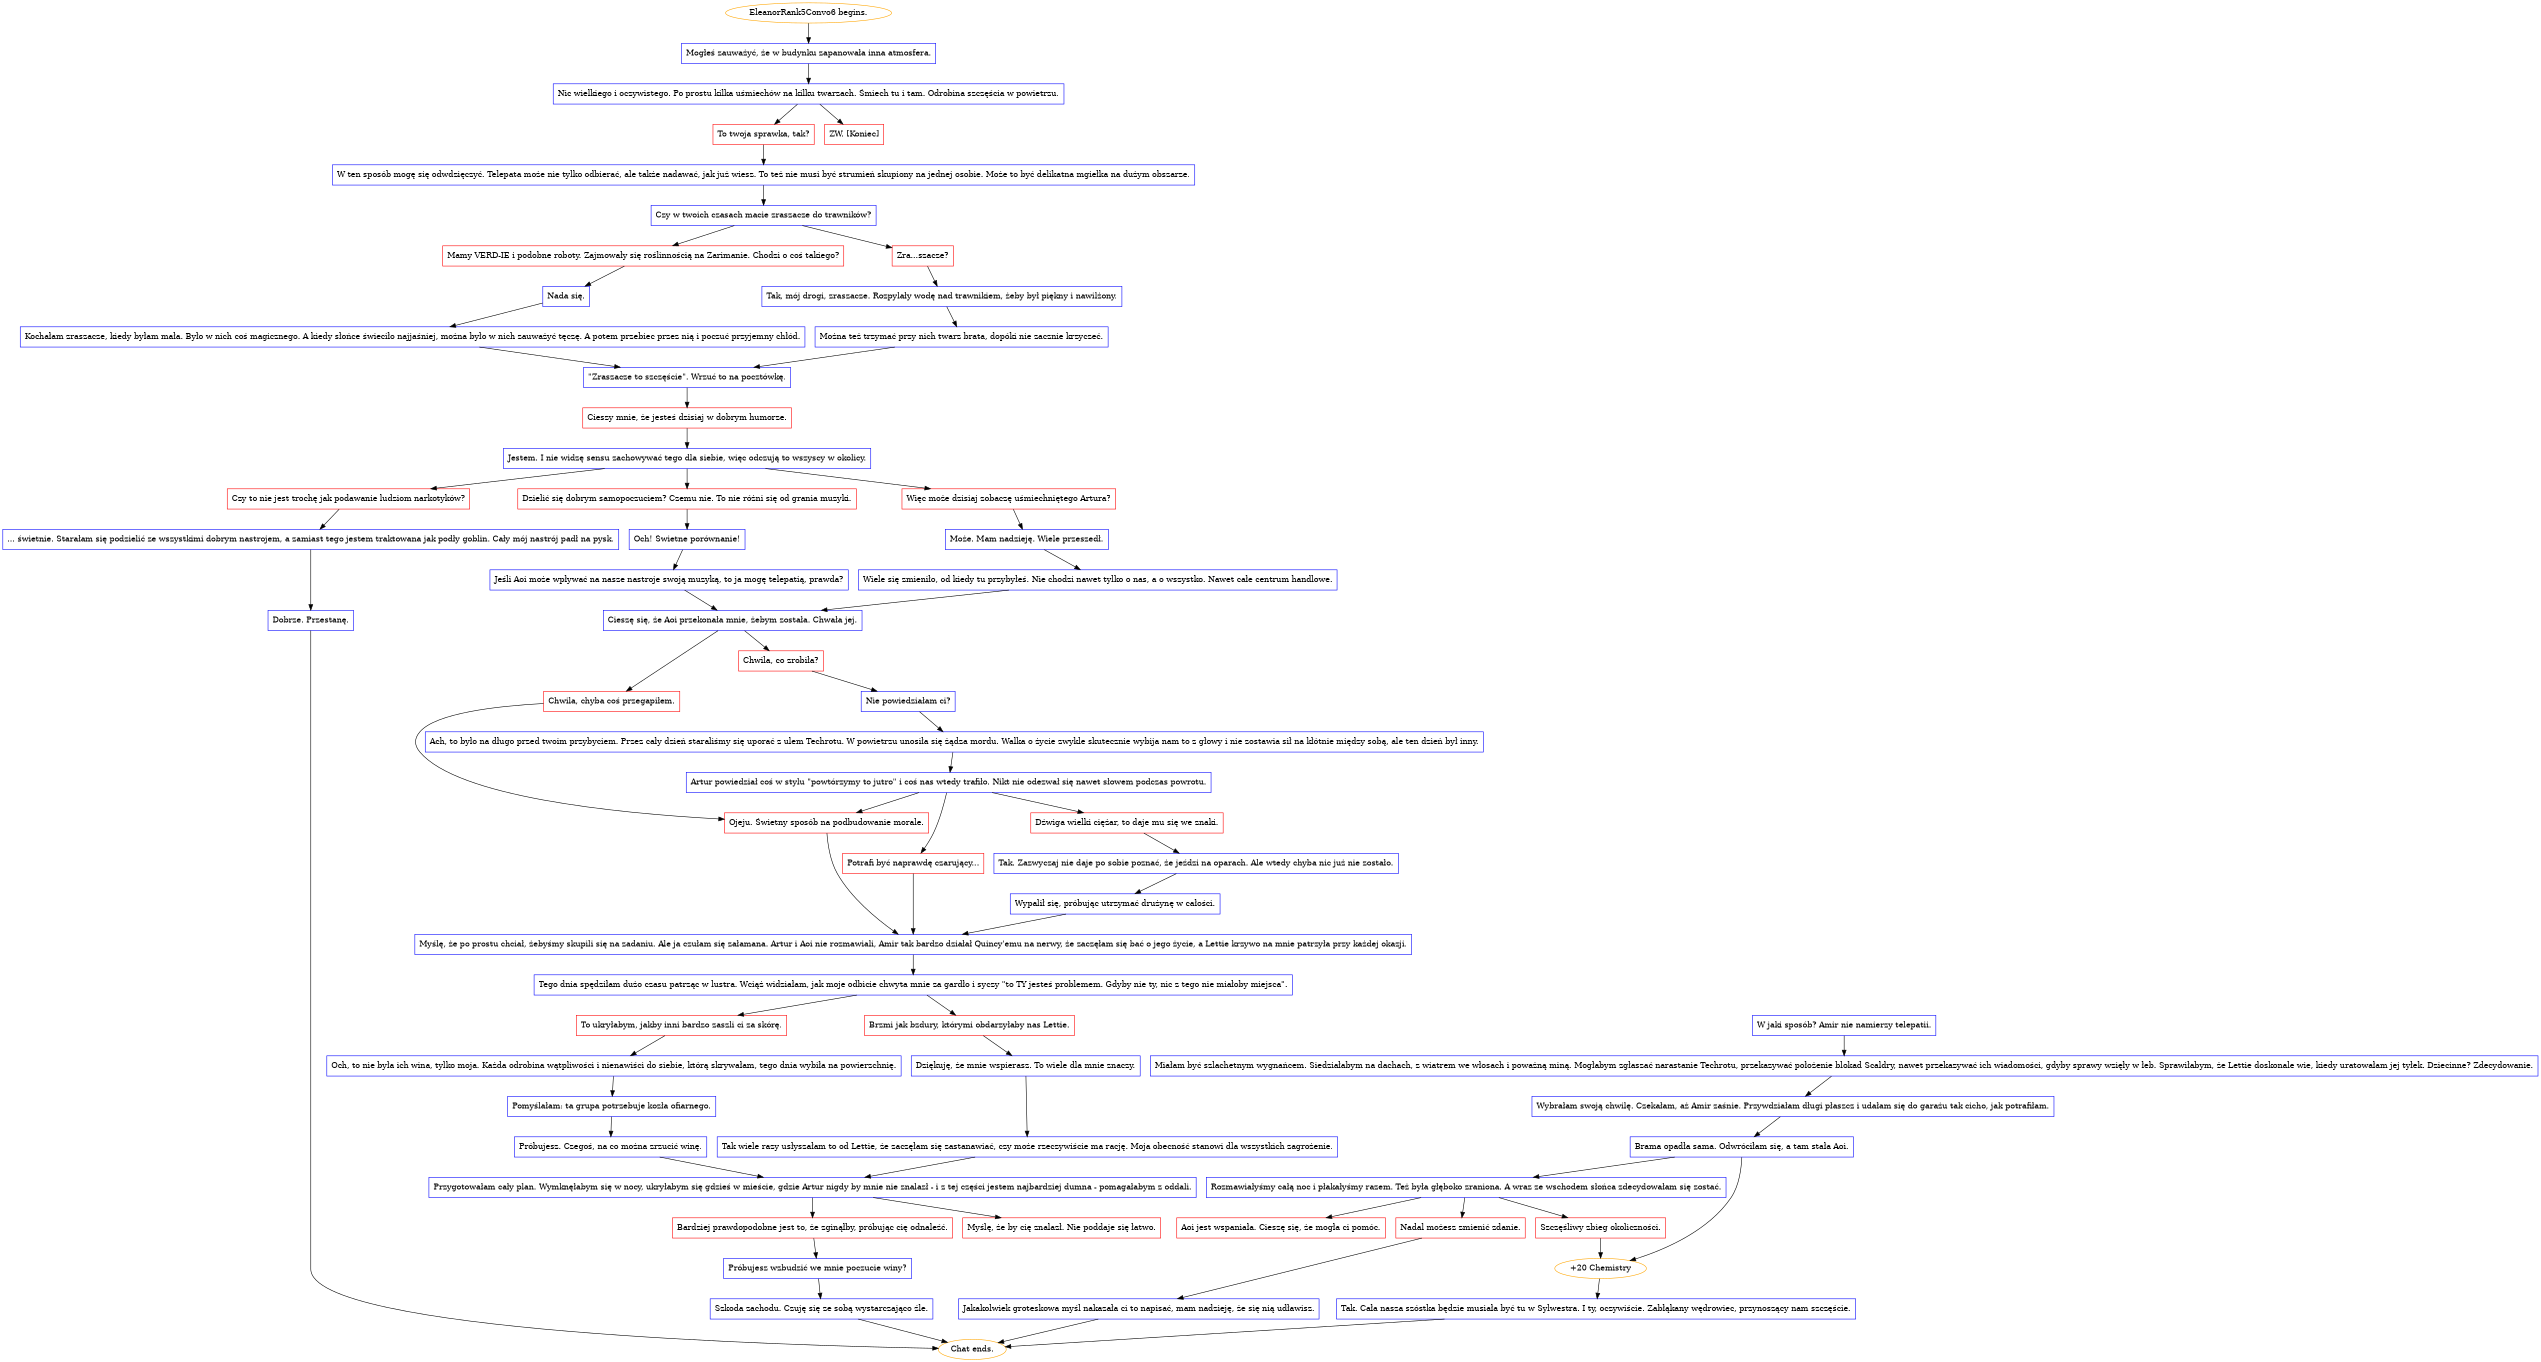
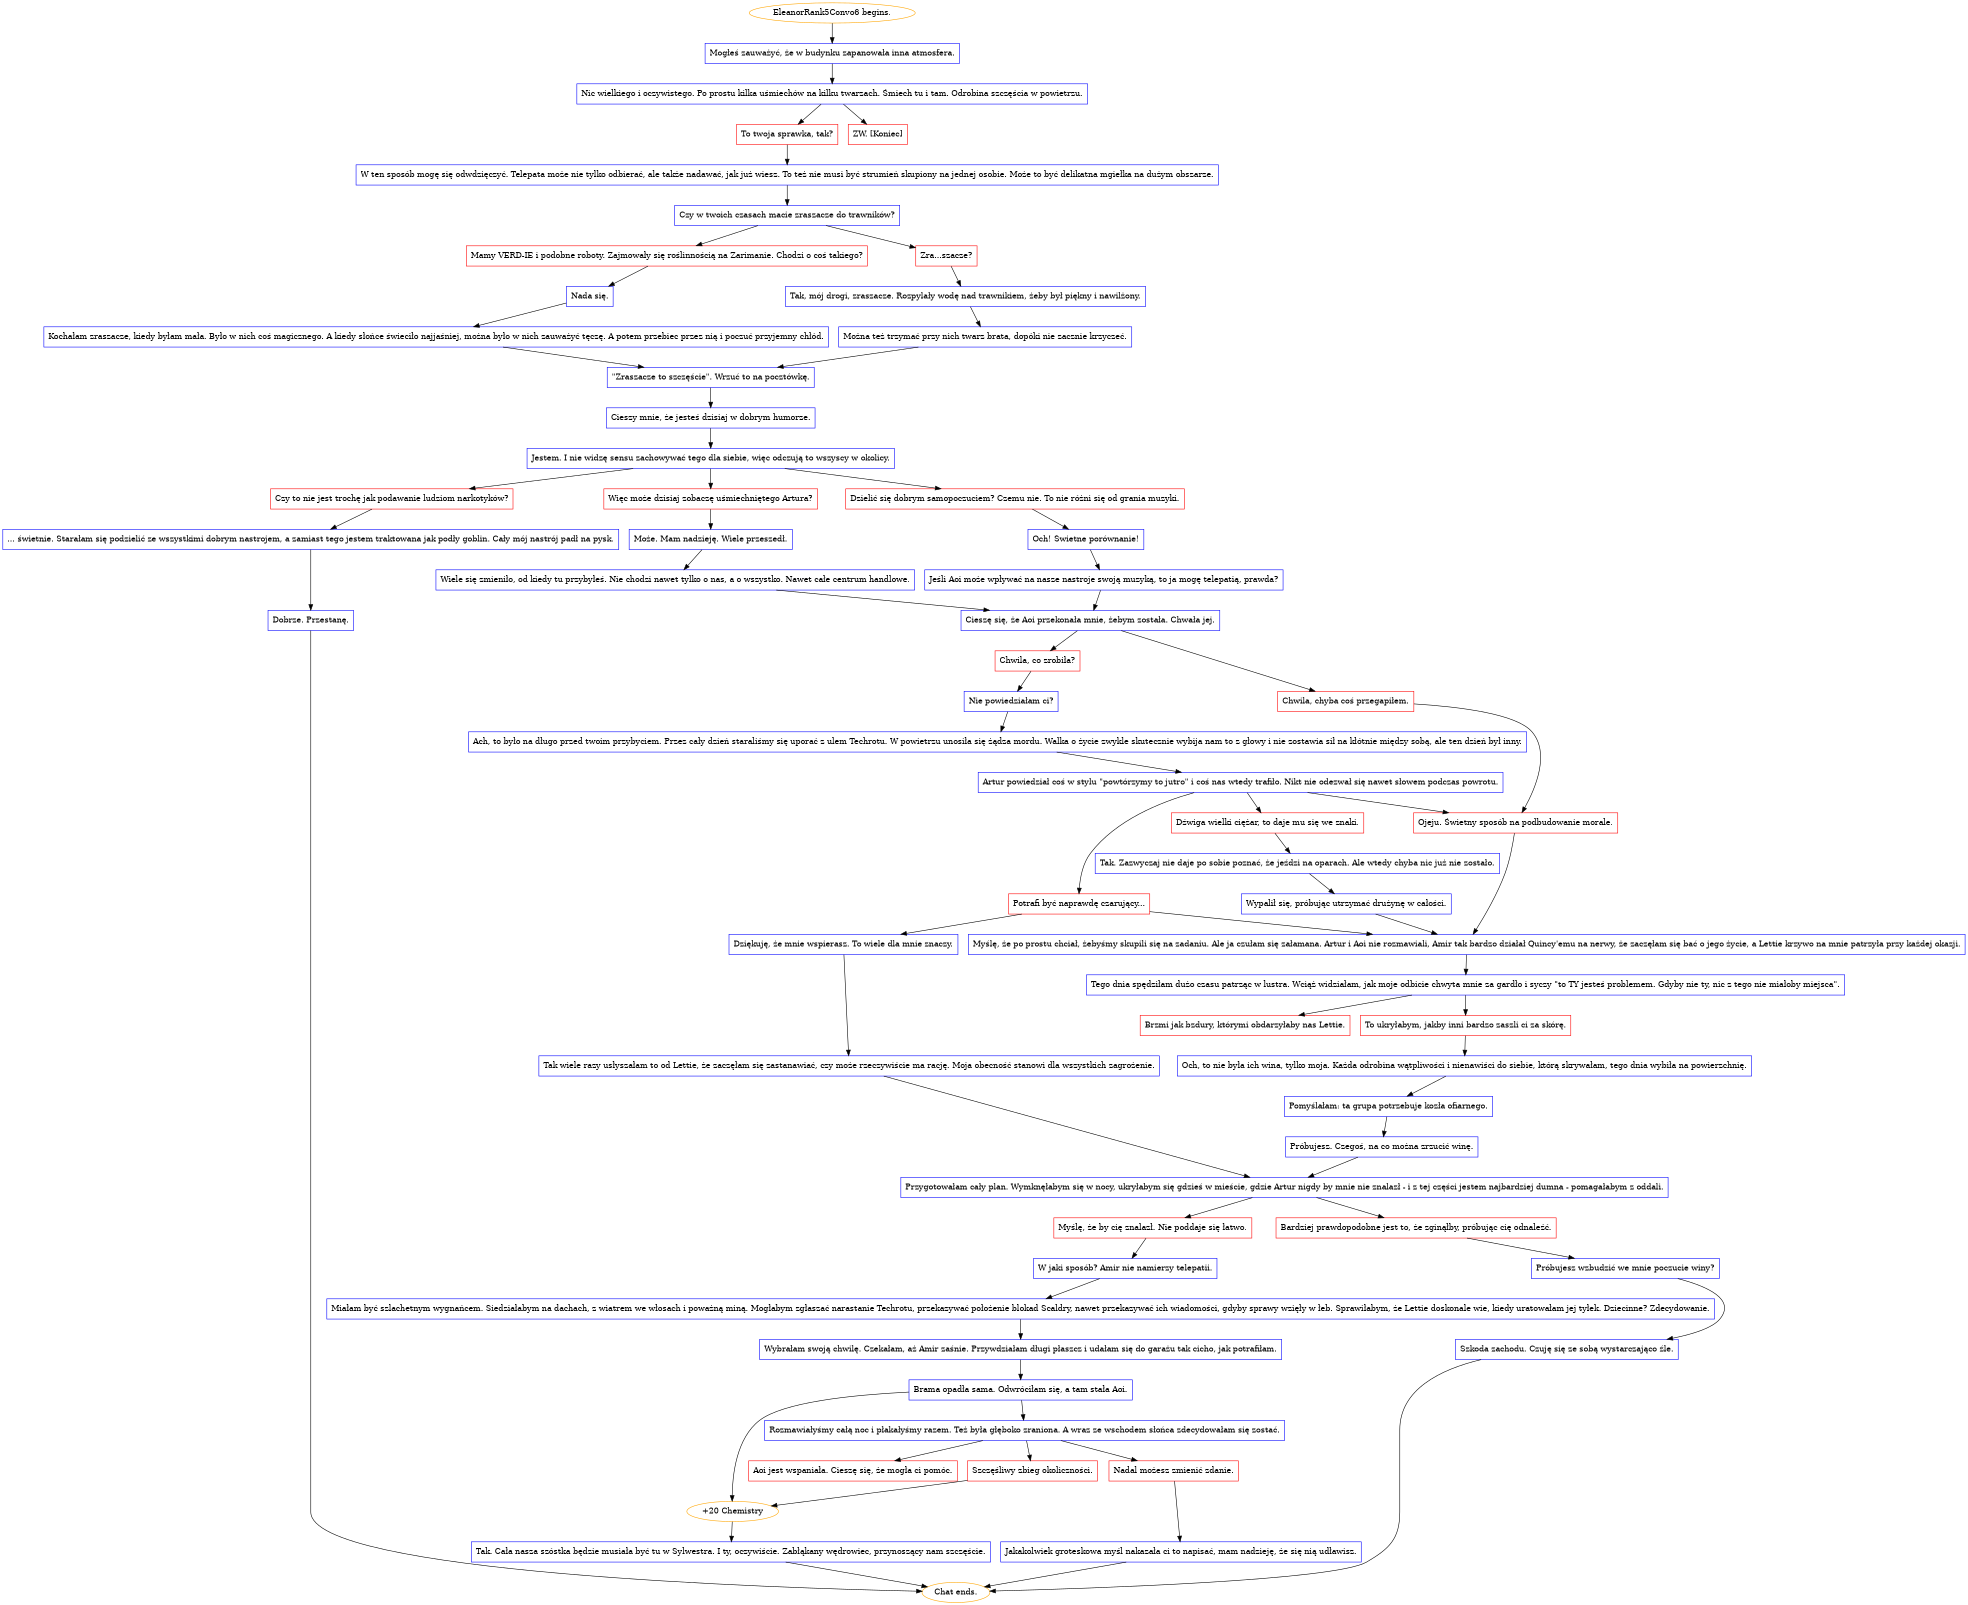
node "Cieszy mnie, że jesteś dzisiaj w dobrym humorze.": color red -> blue
edge "Brzmi jak bzdury, którymi obdarzyłaby nas Lettie." -> "Dziękuję, że mnie wspierasz. To wiele dla mnie znaczy.": now "Potrafi być naprawdę czarujący..." -> "Dziękuję, że mnie wspierasz. To wiele dla mnie znaczy."
edge "Myślę, że by cię znalazł. Nie poddaje się łatwo." -> "W jaki sposób? Amir nie namierzy telepatii.": added
